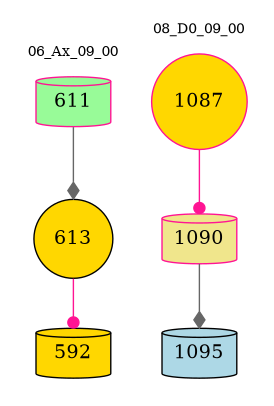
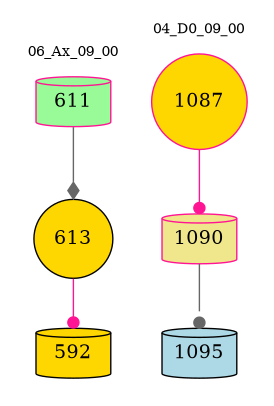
cluster "08_D0_09_00": label "08_D0_09_00" -> "04_D0_09_00"
edge "1090" -> "1095": arrowhead diamond -> dot
